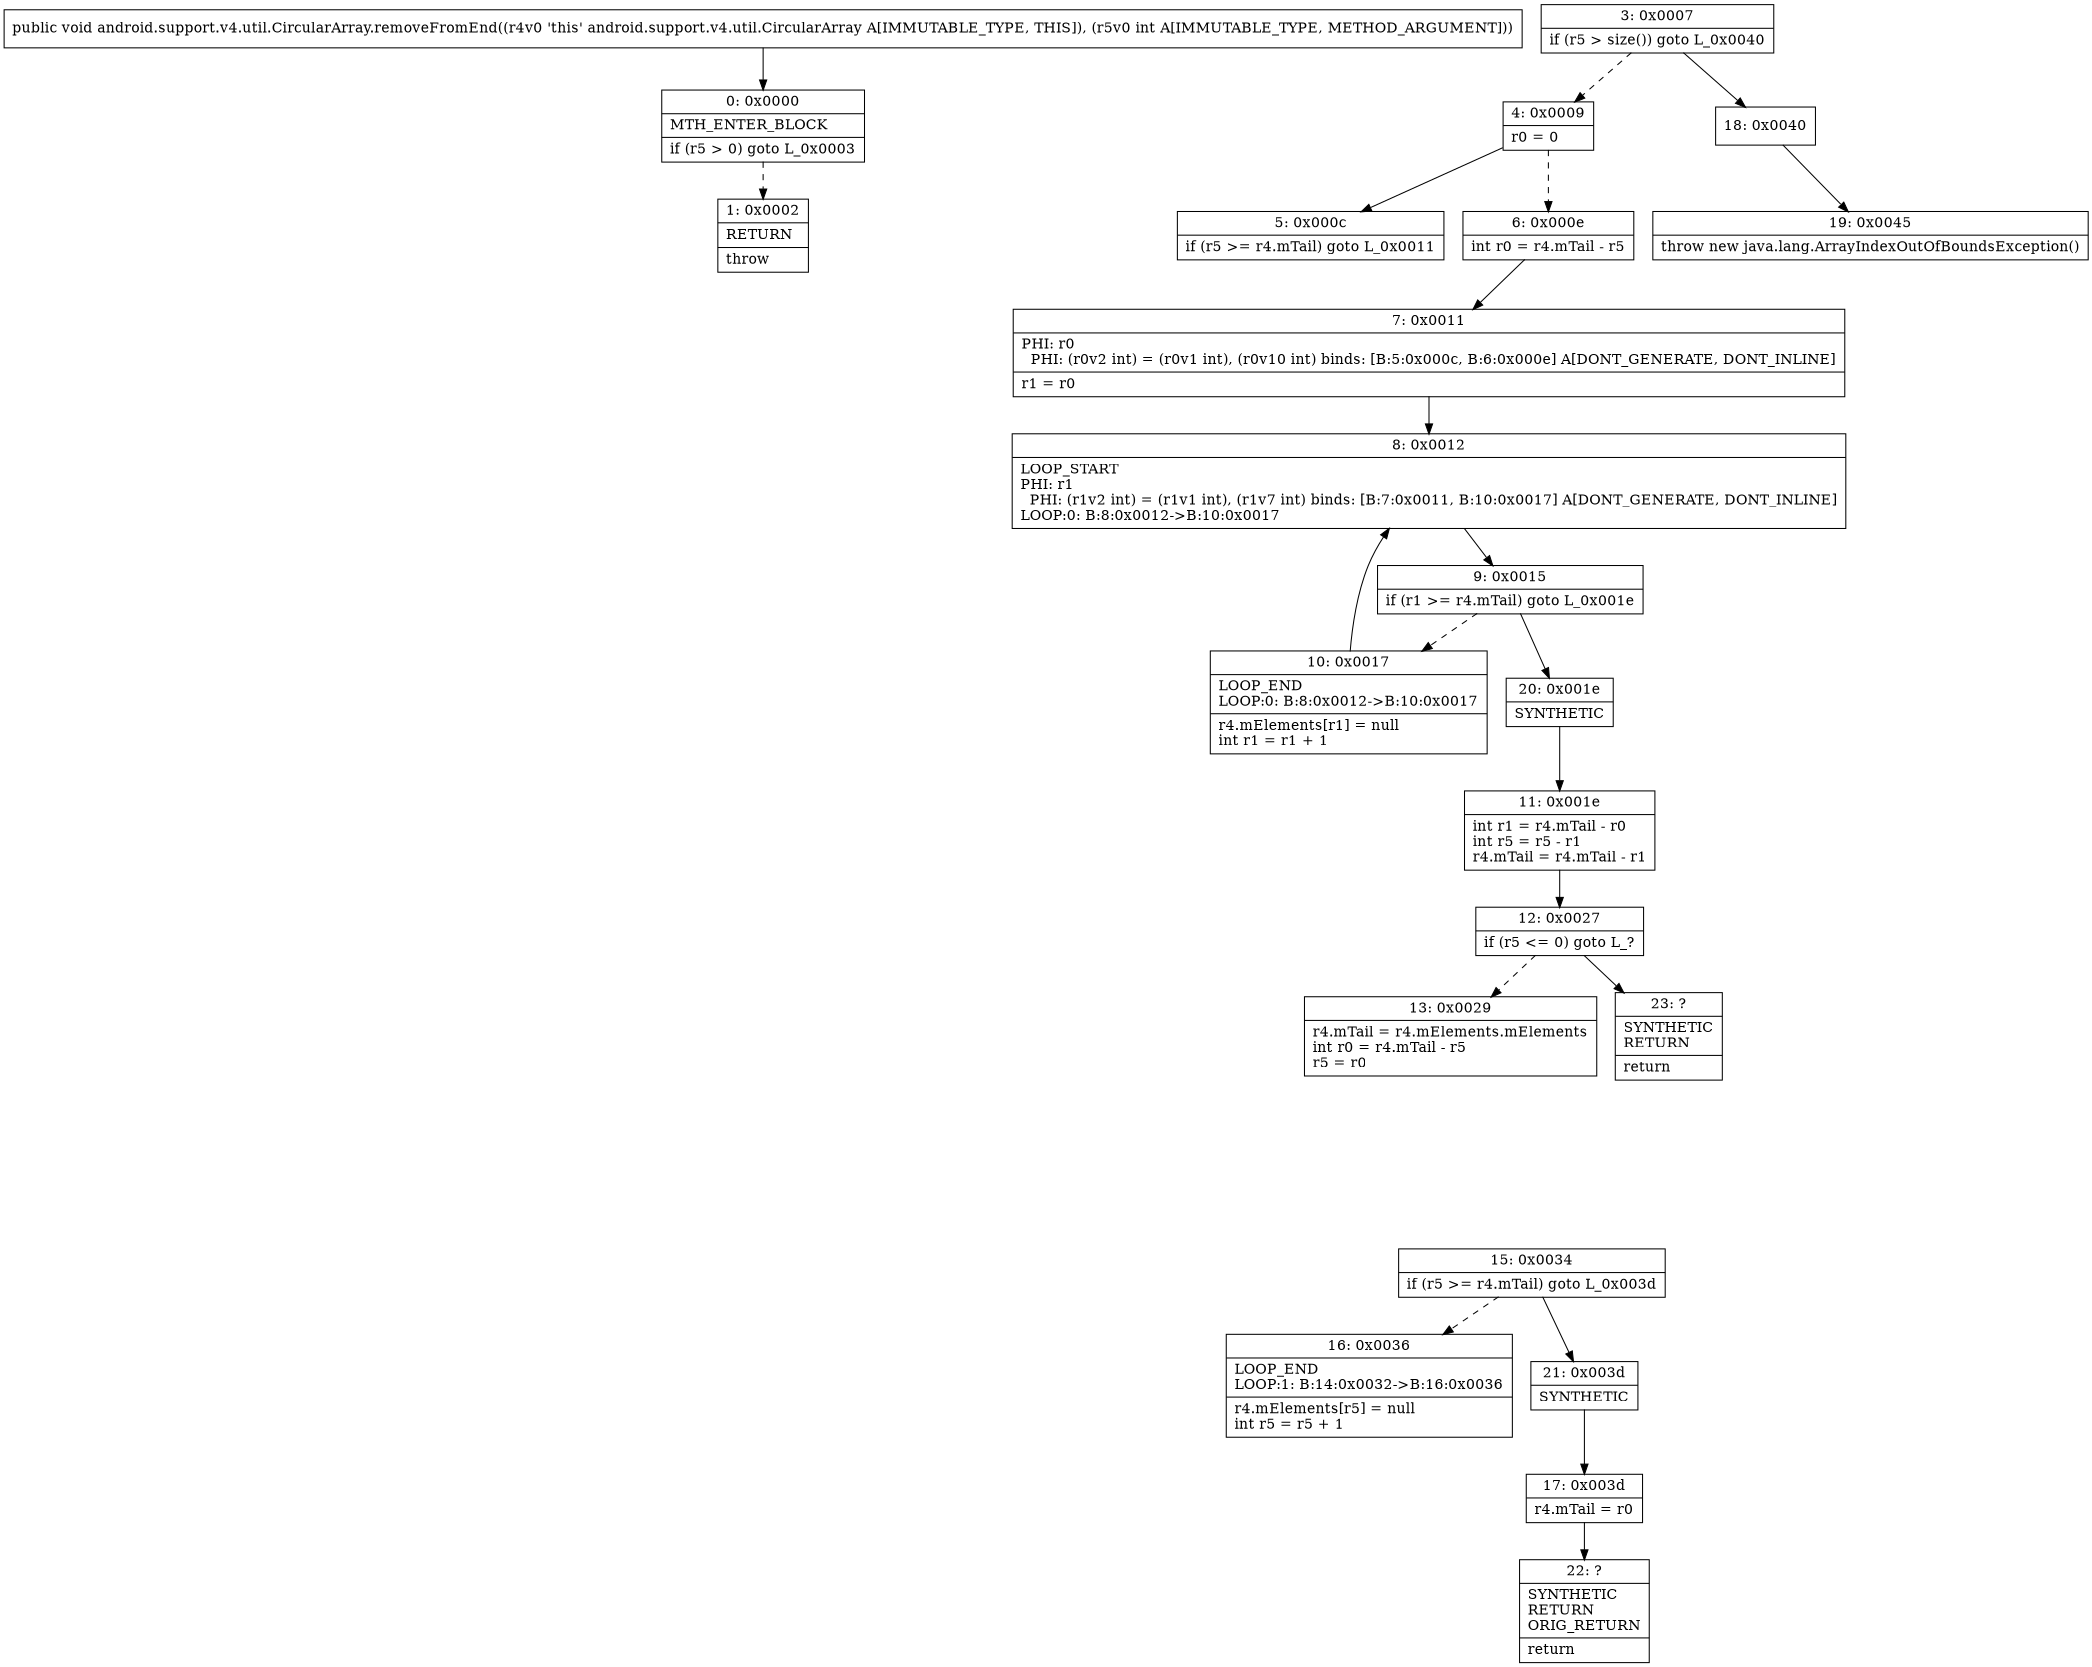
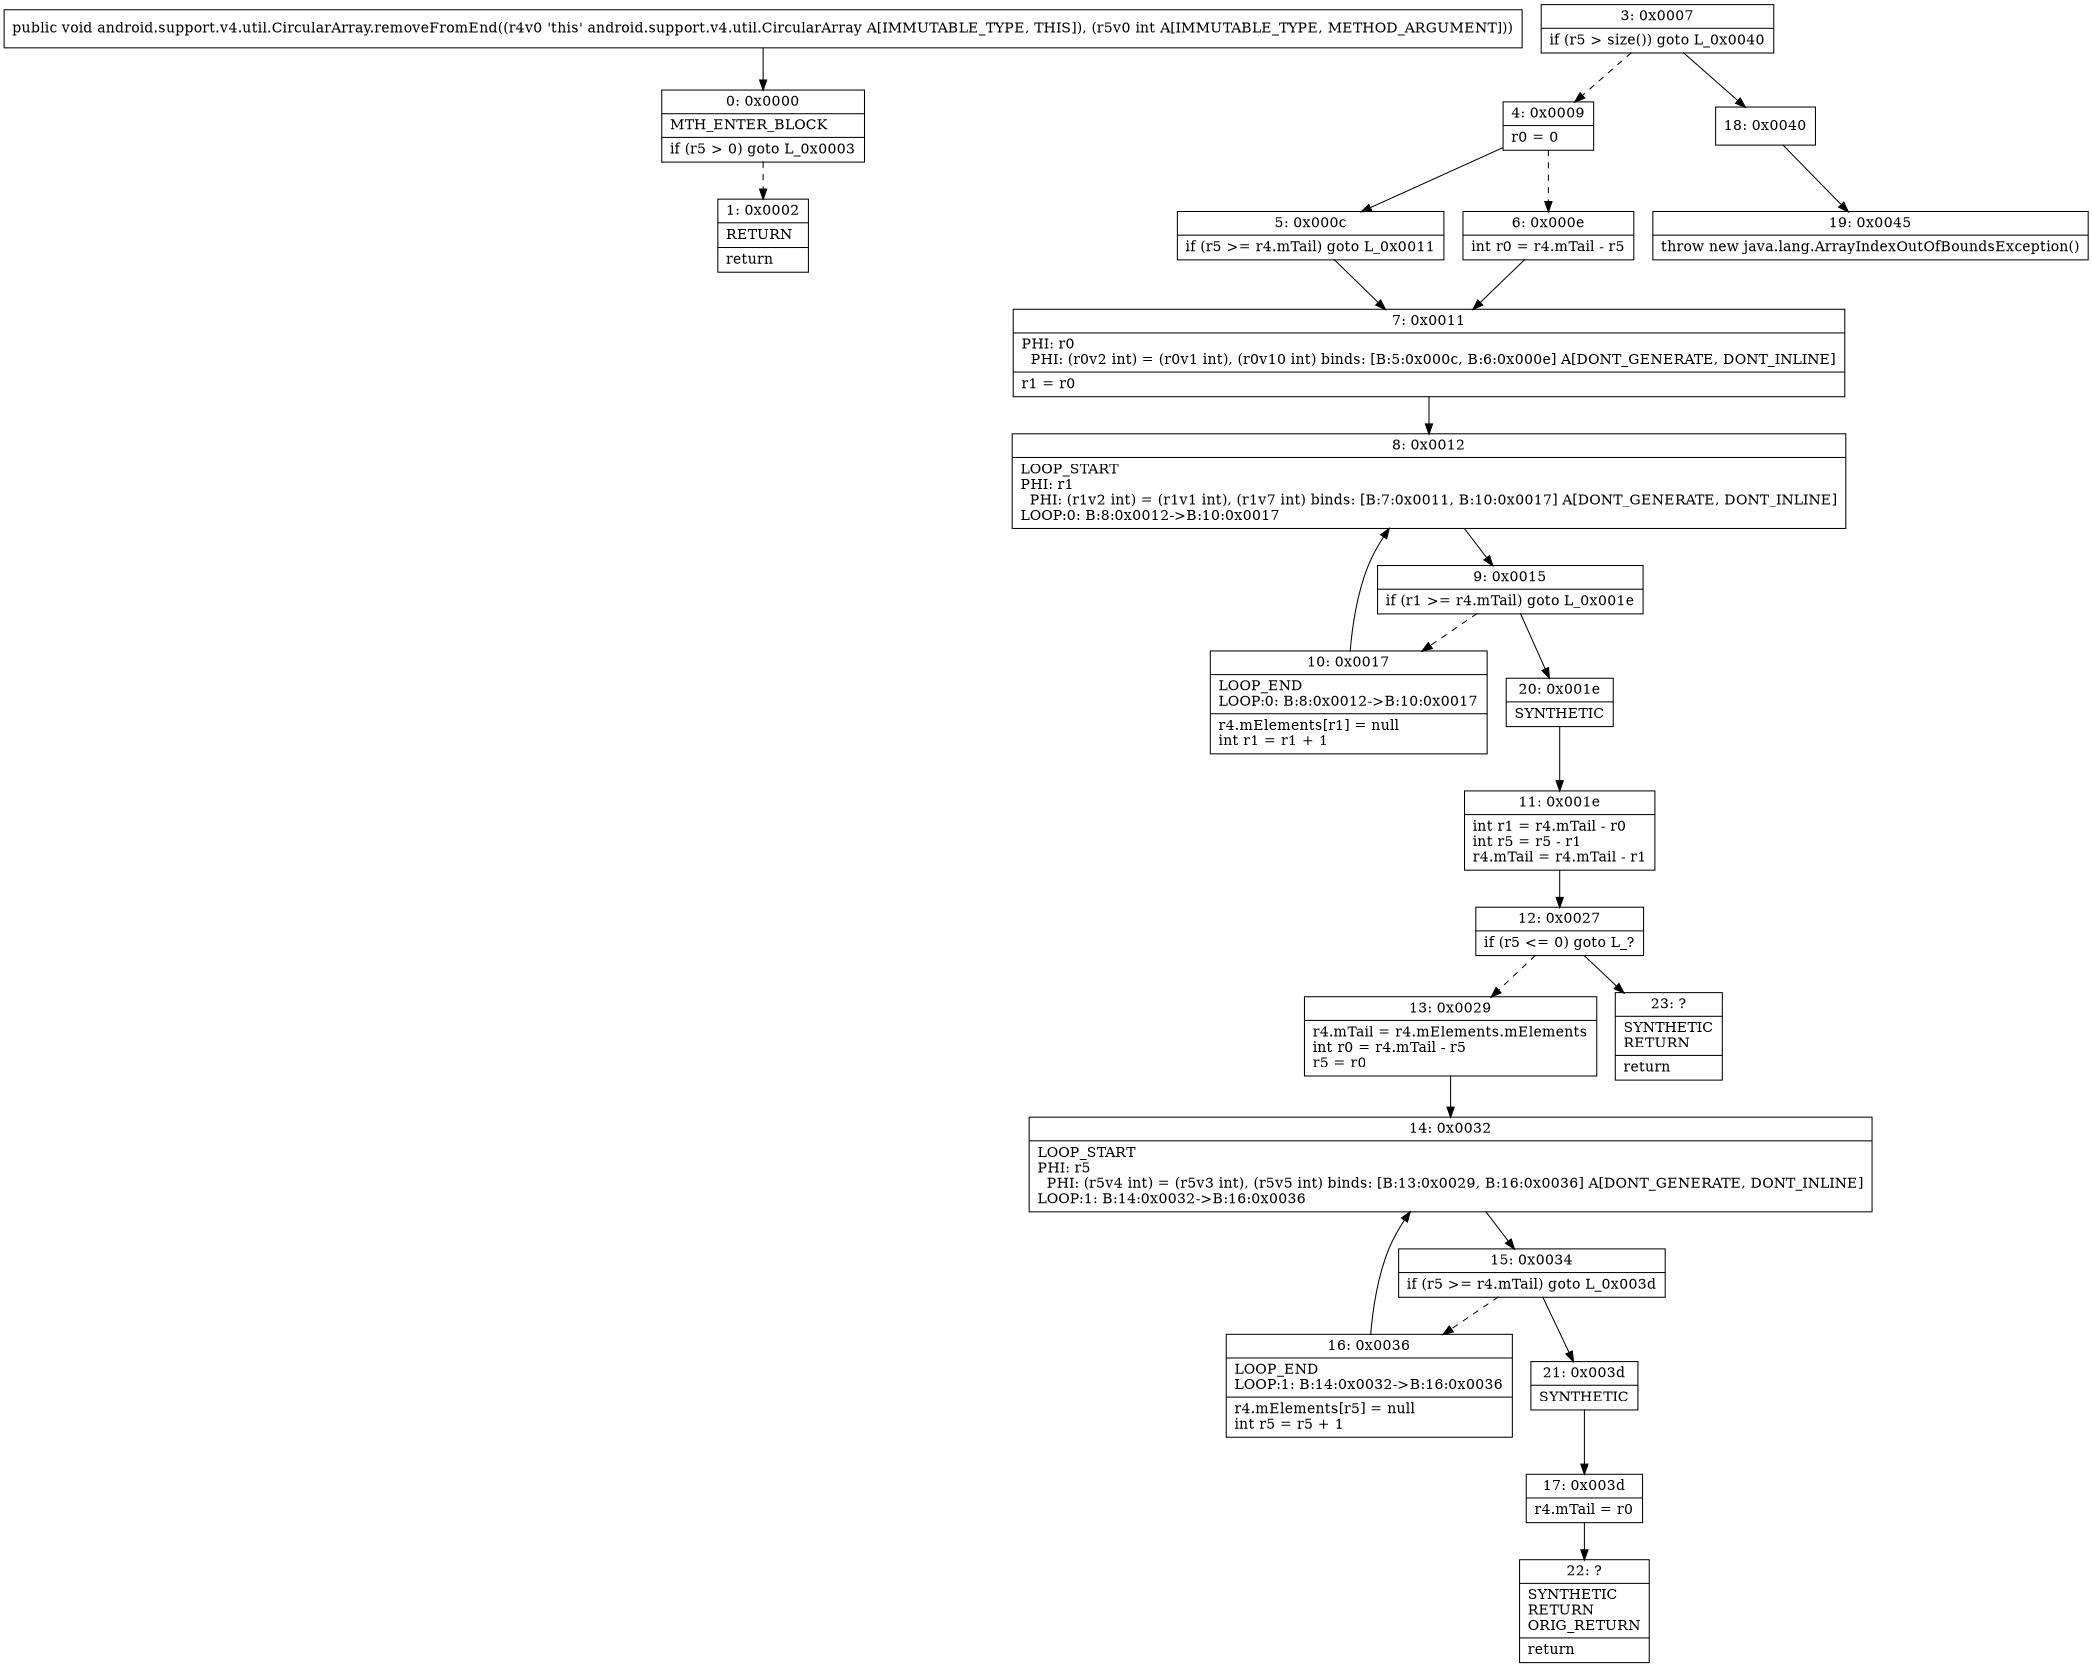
node "1: 0x0002": text "throw" -> "return"
edge "5: 0x000c" -> "7: 0x0011": added
node "14: 0x0032": added
